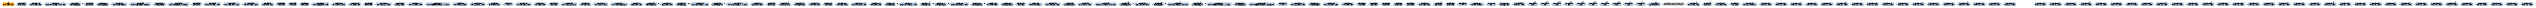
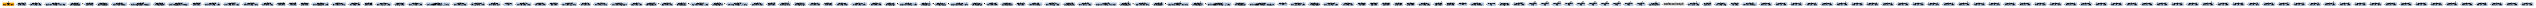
node "0x58d51670 movl 0xc(%ebp), %eax": label "0x58d51670 movl 0xc(%ebp), %eax" -> "0x58d51670 ret 0xc(%ebp), %eax"
node "0x00000022 addb %al, (%eax)": added
